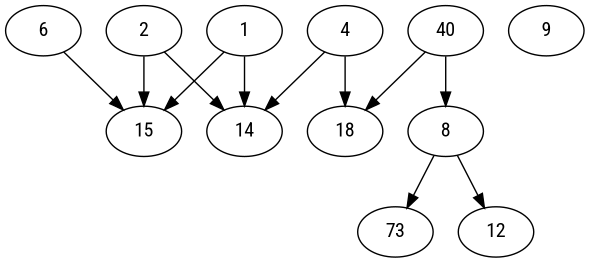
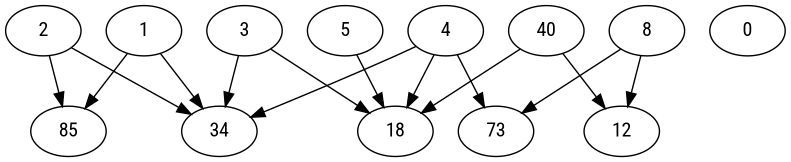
node "6": removed
node "3": added
node "5": added
node "9": label "9" -> "0"
edge "4" -> "73": added
edge "40" -> "8": now "40" -> "12"
node "15": label "15" -> "85"
node "14": label "14" -> "34"
